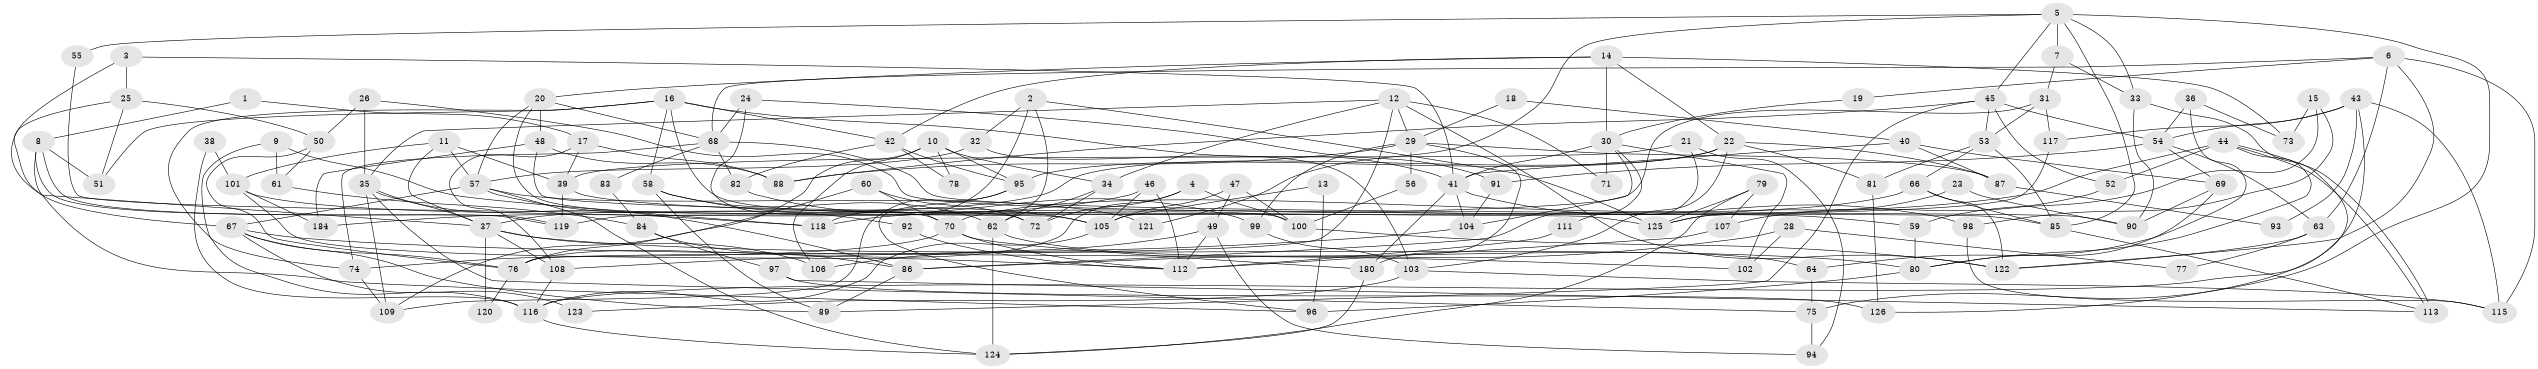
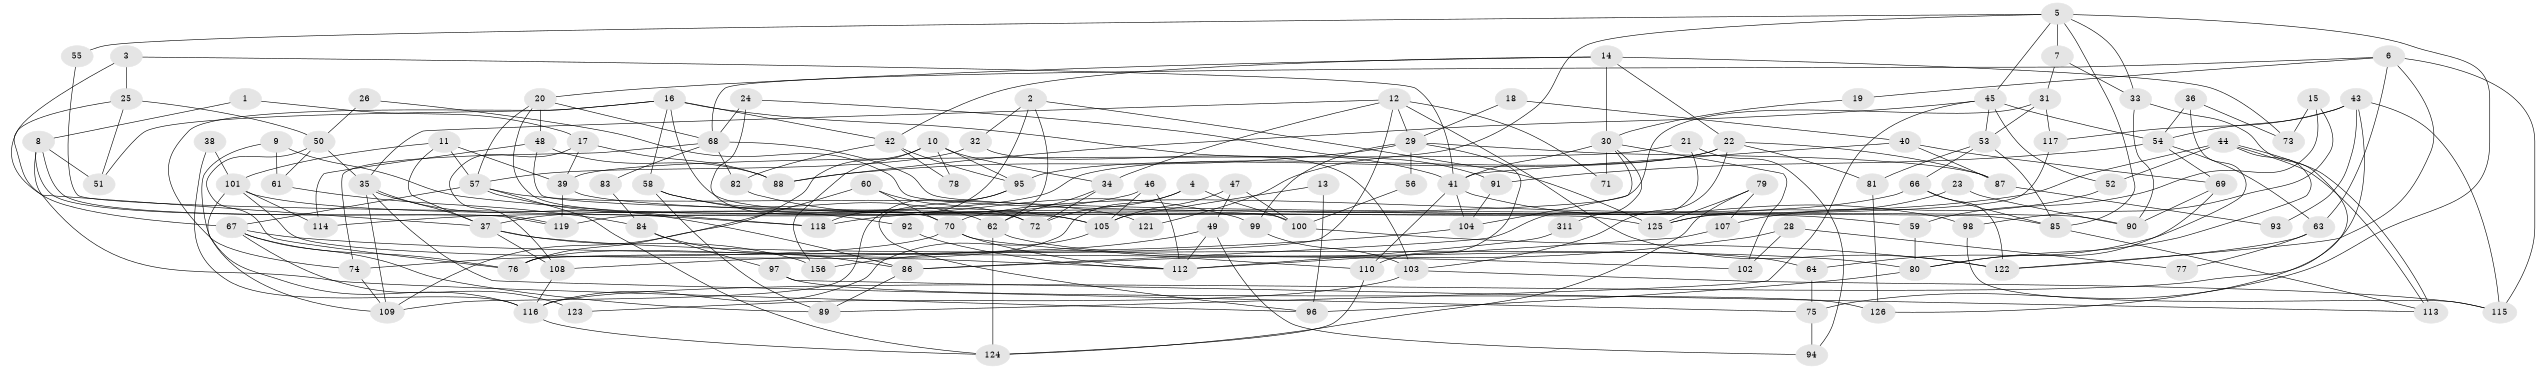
edge "26" -- "35": now "50" -- "35"
node "184": label "184" -> "114"
node "111": label "111" -> "311"
node "106": label "106" -> "156"
node "180": label "180" -> "110"
edge "101" -- "109": added
node "120": removed
